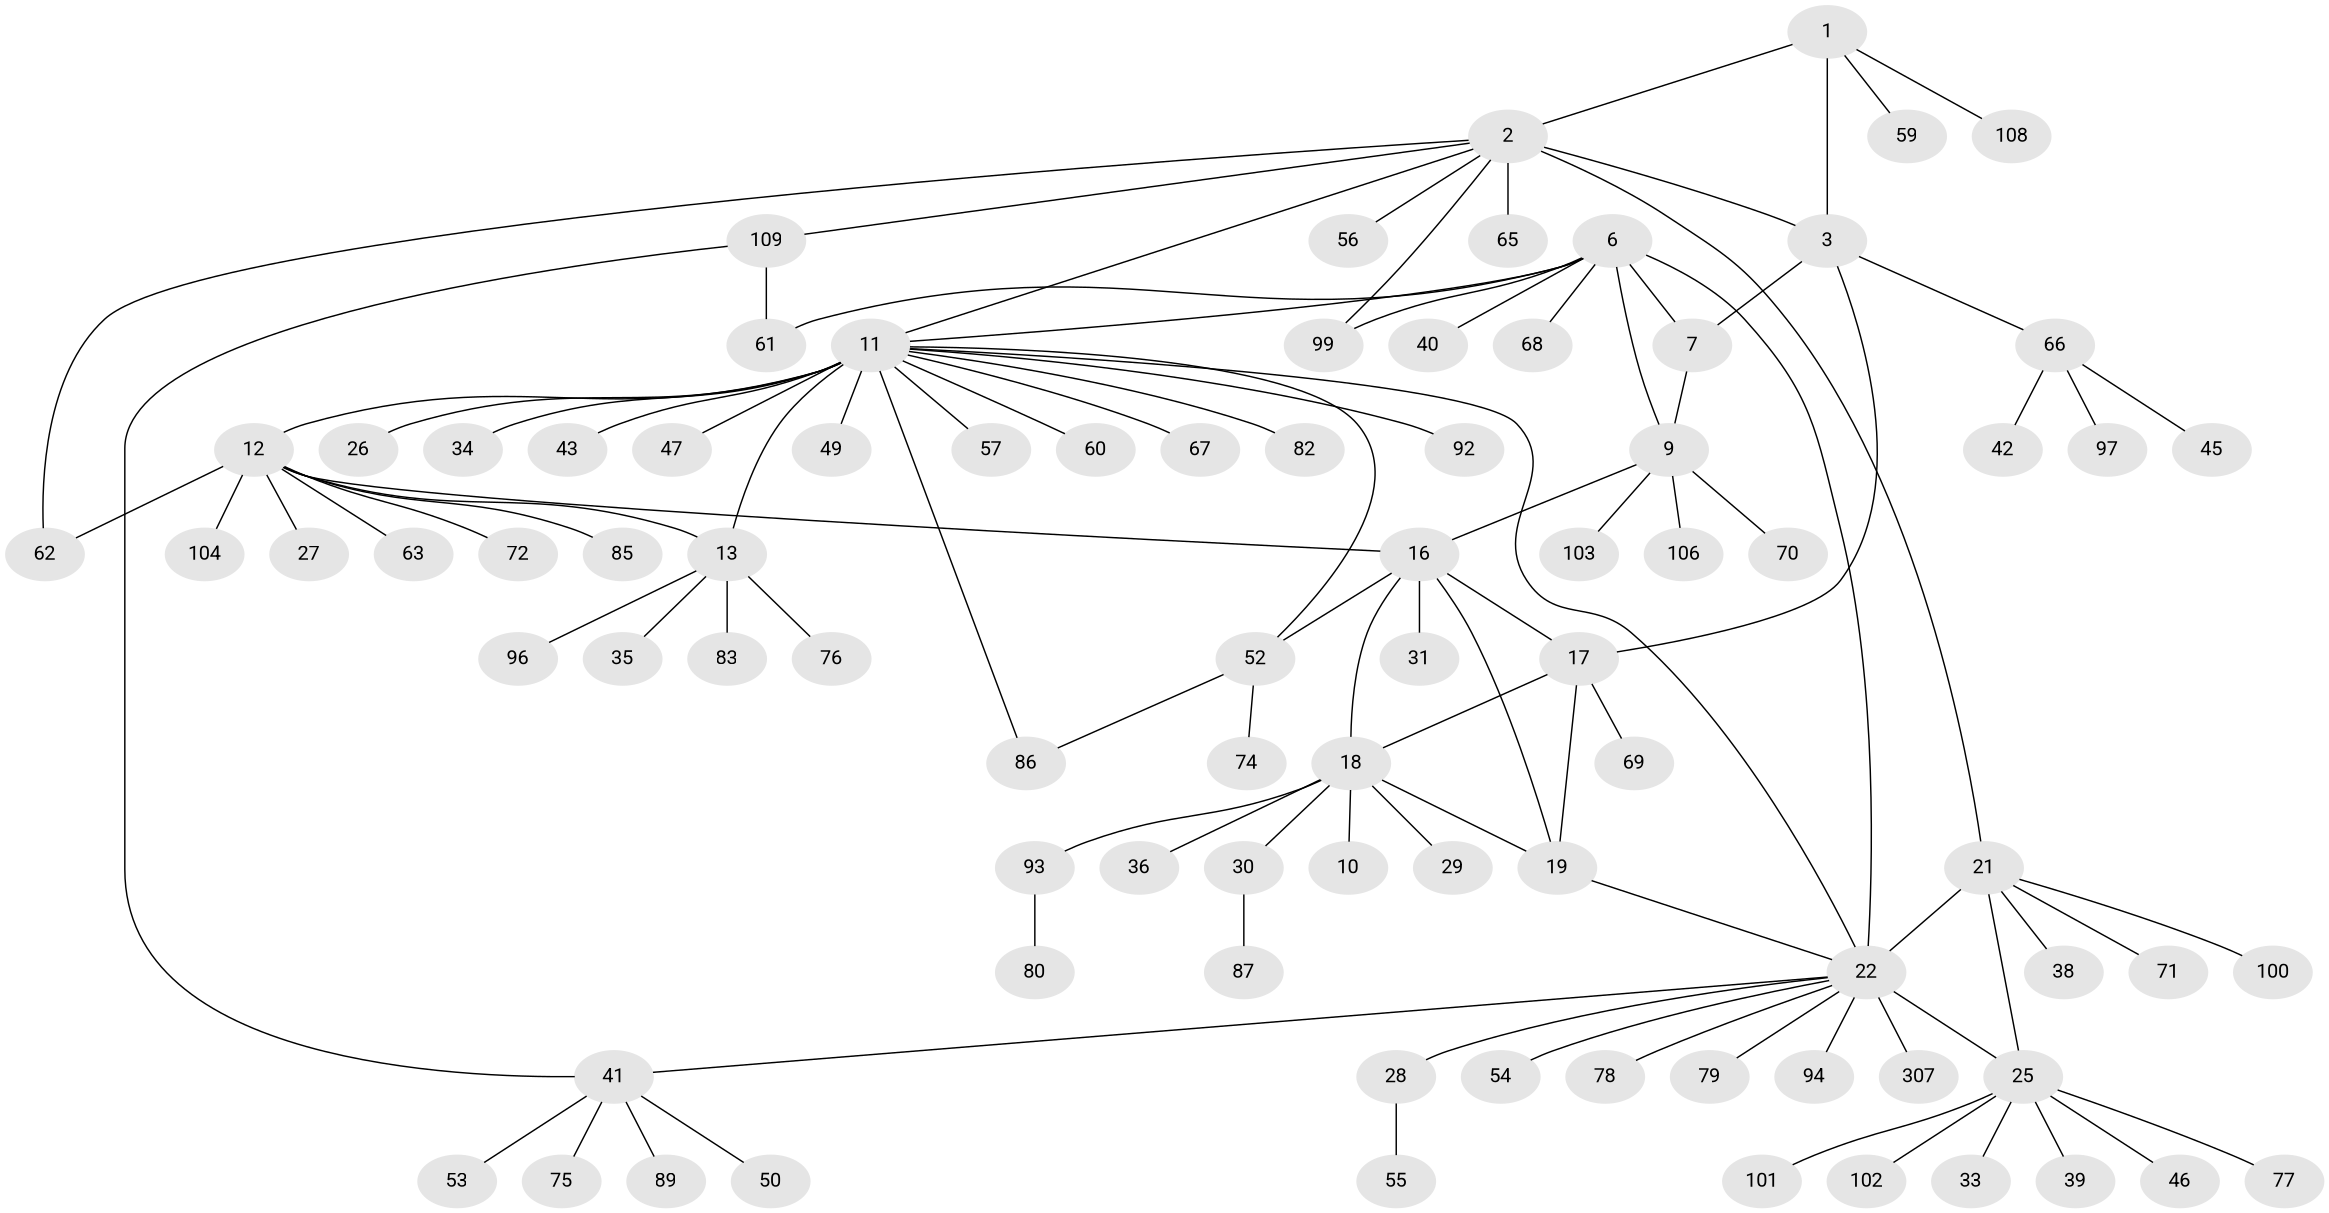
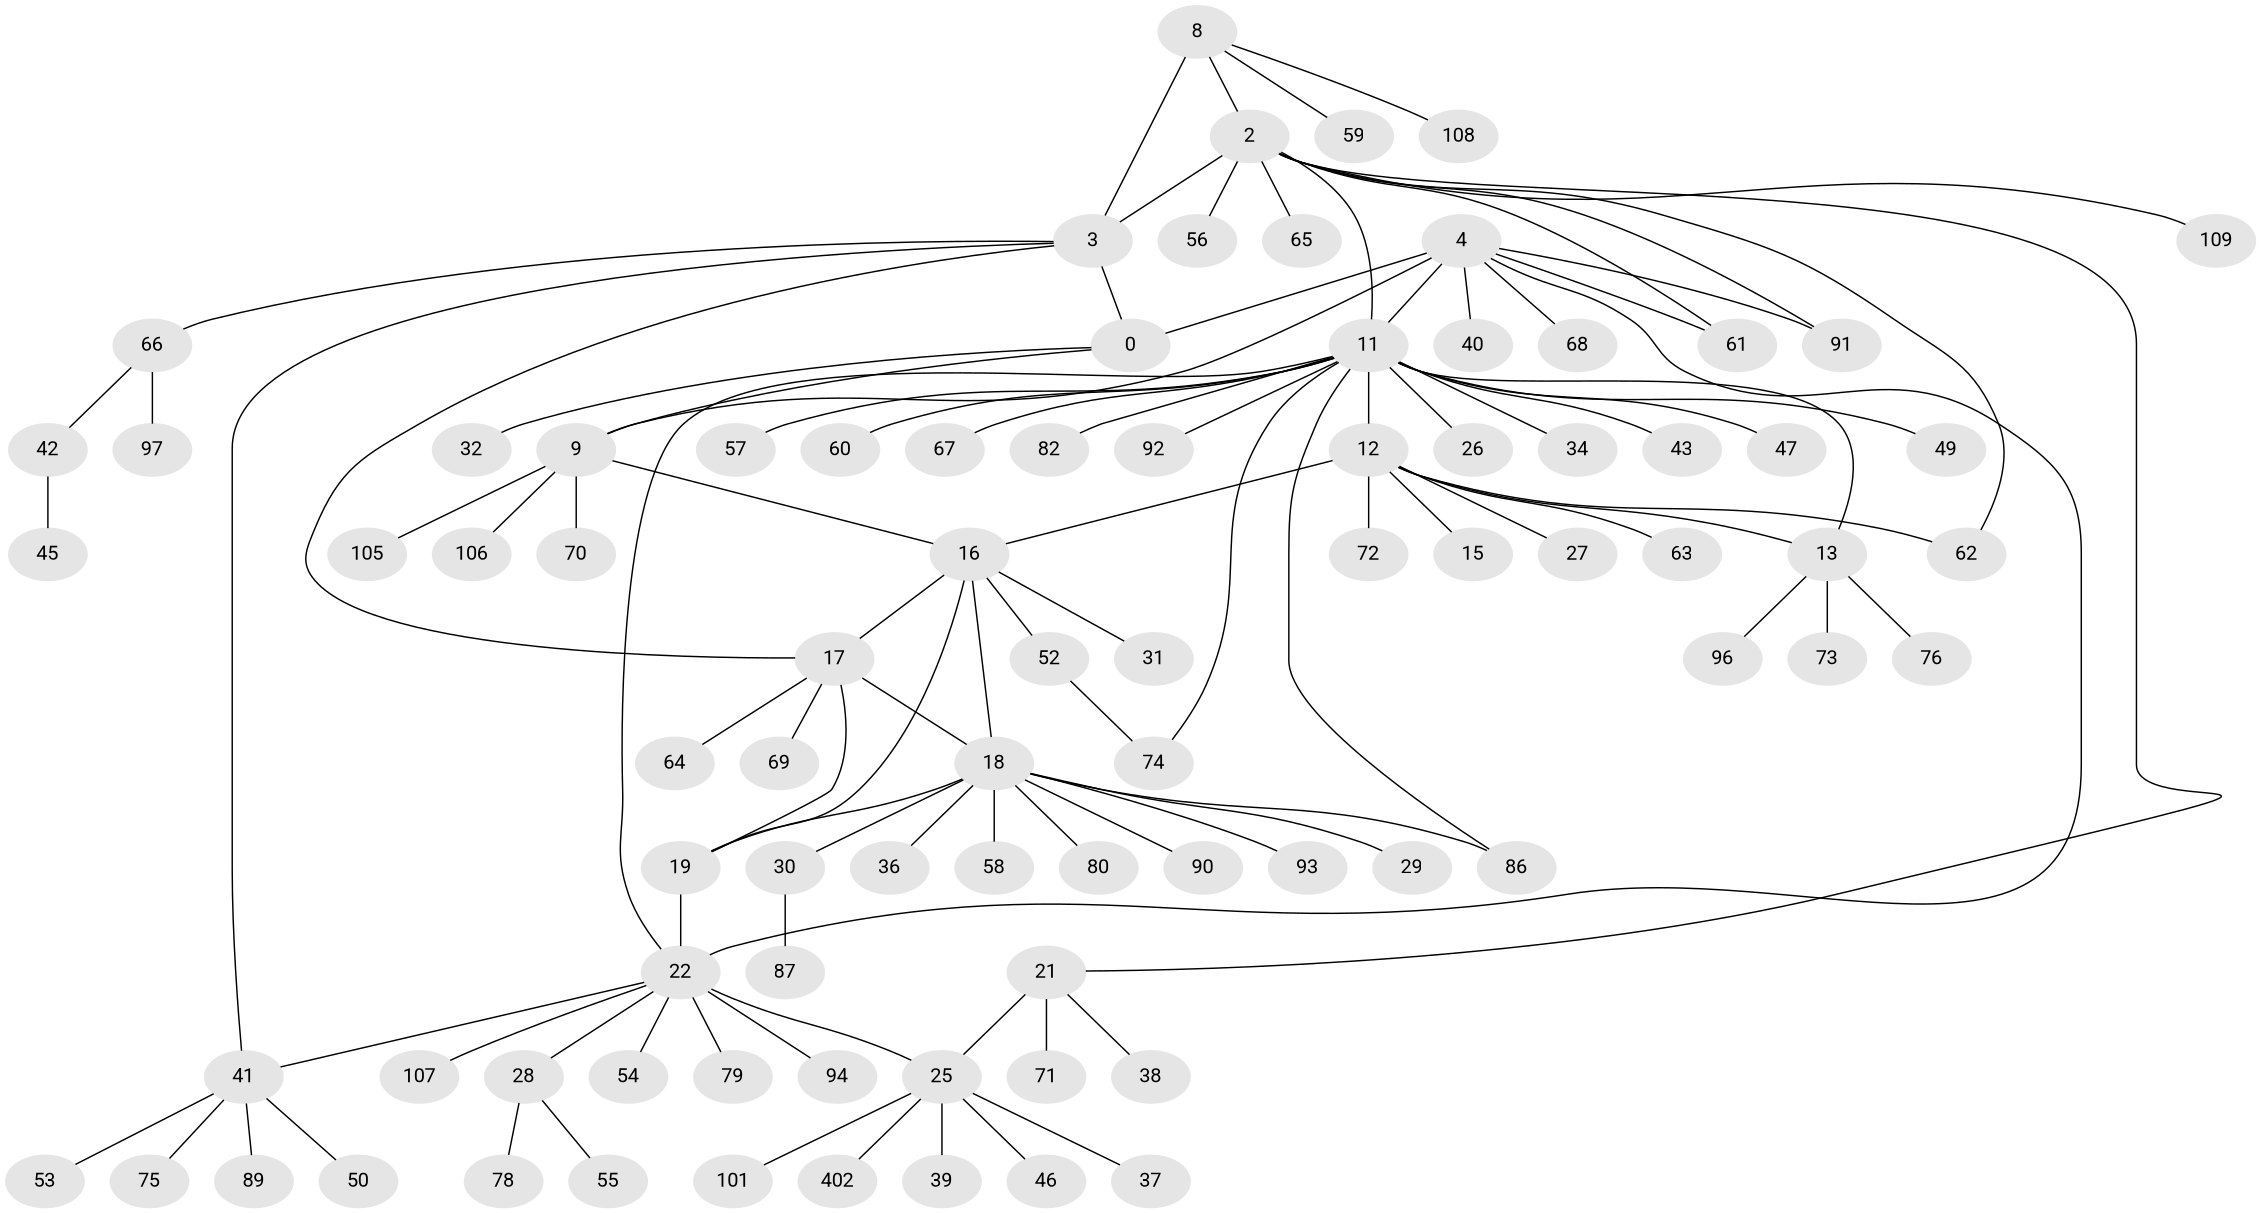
node "1": label "1" -> "8"
node "6": label "6" -> "4"
edge "109" -- "61": now "2" -- "61"
node "99": label "99" -> "91"
node "7": label "7" -> "0"
edge "66" -- "45": now "42" -- "45"
edge "11" -- "52": now "11" -- "74"
node "32": added
node "104": removed
node "85": label "85" -> "15"
node "103": label "103" -> "105"
edge "109" -- "41": now "3" -- "41"
node "35": removed
node "83": label "83" -> "73"
edge "52" -- "86": now "18" -- "86"
node "64": added
node "58": added
node "10": label "10" -> "90"
edge "93" -- "80": now "18" -- "80"
edge "21" -- "22": removed
node "100": removed
edge "22" -- "78": now "28" -- "78"
node "307": label "307" -> "107"
node "102": label "102" -> "402"
node "33": removed
node "77": label "77" -> "37"
